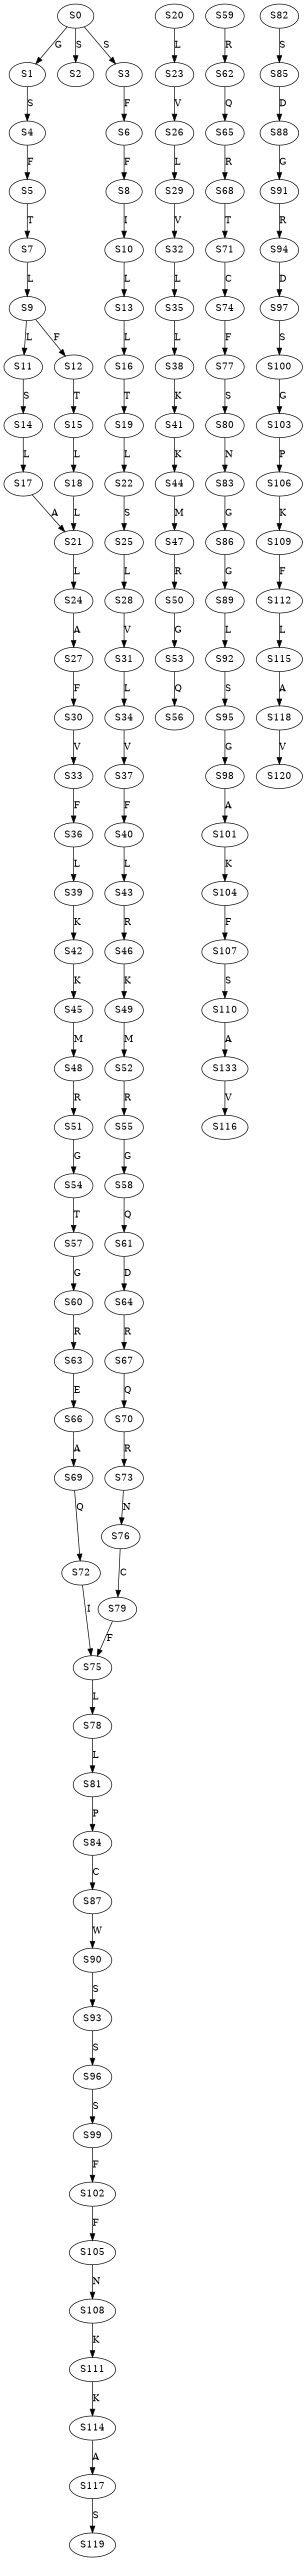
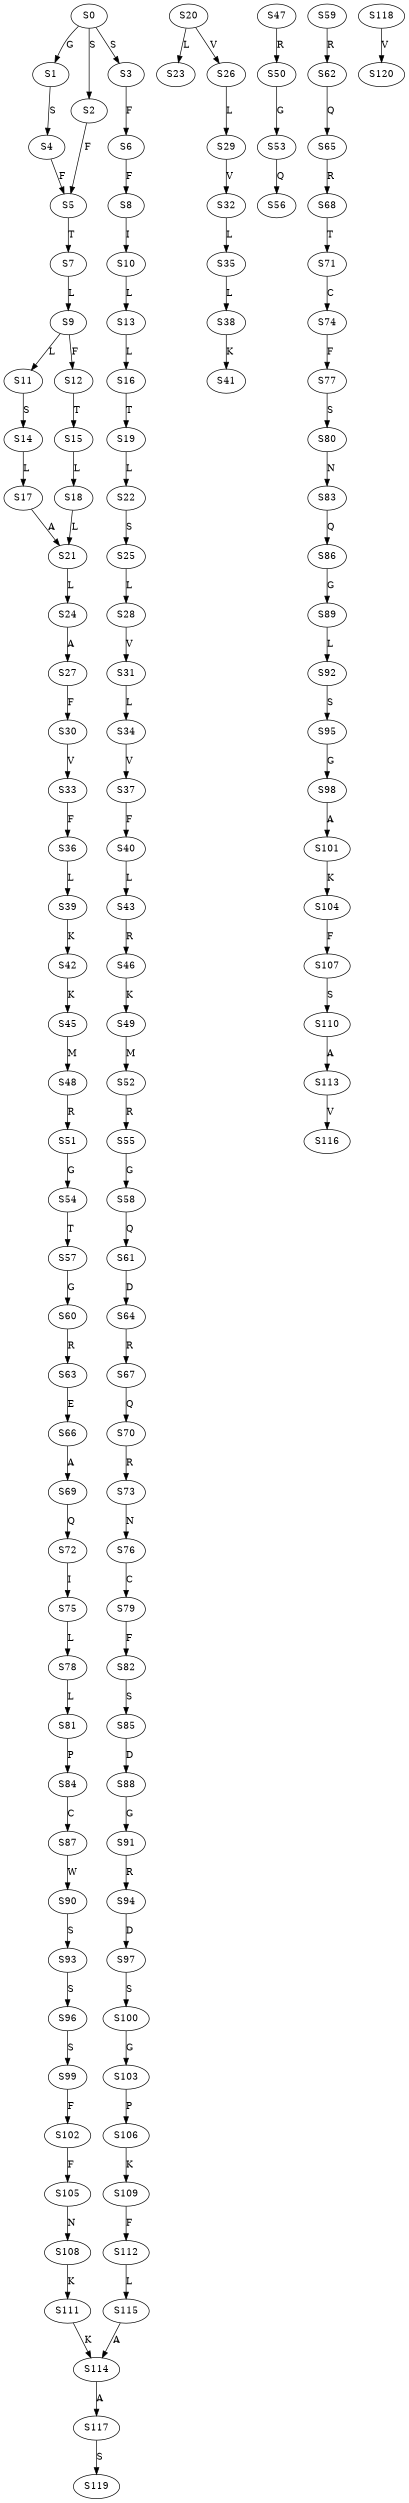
edge "S23" -> "S26": now "S20" -> "S26"
edge "S2" -> "S5": added, label "F"
node "S44": removed
edge "S83" -> "S86": label "G" -> "Q"
edge "S115" -> "S118": now "S115" -> "S114"
node "S133": label "S133" -> "S113"
edge "S79" -> "S75": now "S79" -> "S82"
